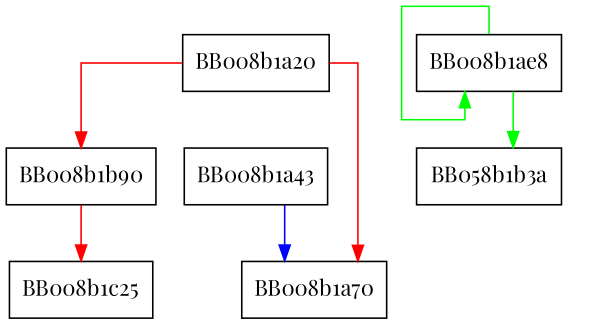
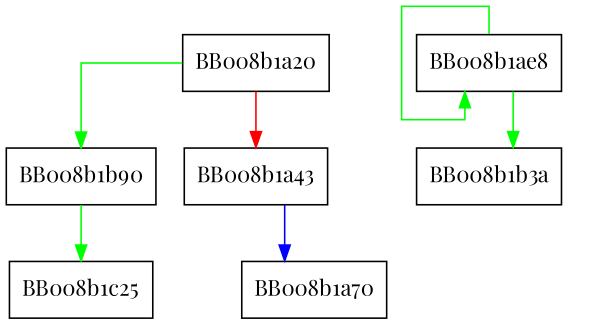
edge "BB008b1a20" -> "BB008b1b90": color red -> green
edge "BB008b1a20" -> "BB008b1a70": now "BB008b1a20" -> "BB008b1a43"
node "BB058b1b3a": label "BB058b1b3a" -> "BB008b1b3a"
edge "BB008b1b90" -> "BB008b1c25": color red -> green
